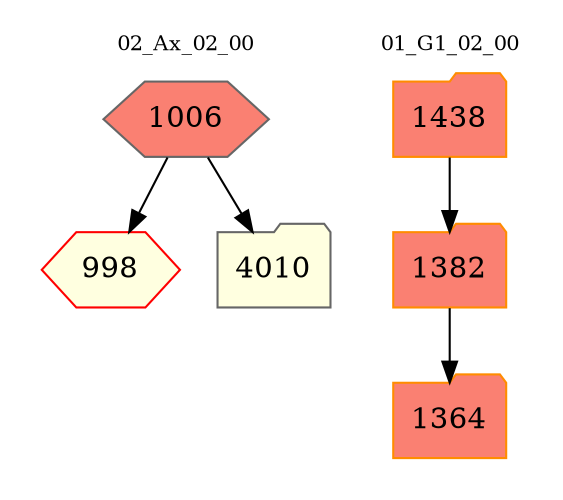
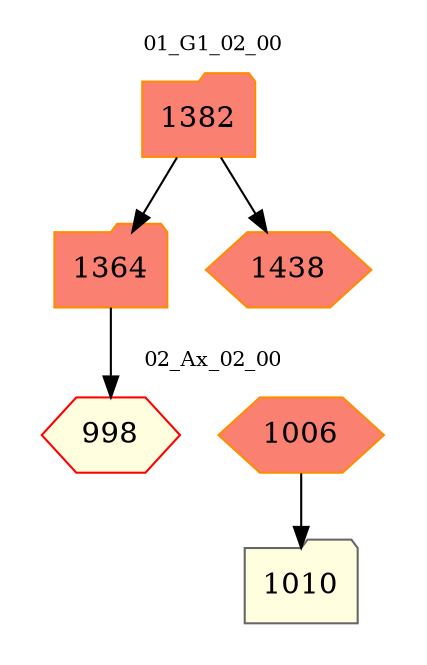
node "1006": color gray40 -> darkorange
node "1438": shape folder -> hexagon
edge "1438" -> "1382": reversed
edge "1006" -> "998": now "1364" -> "998"
node "4010": label "4010" -> "1010"
